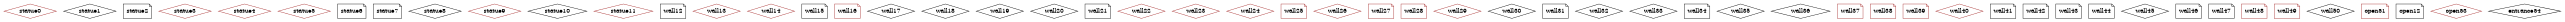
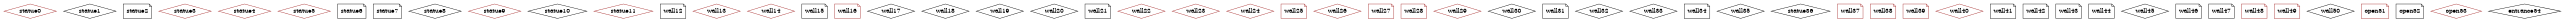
node "wall36": label "wall36" -> "statue36"
node "open12": label "open12" -> "open52"
